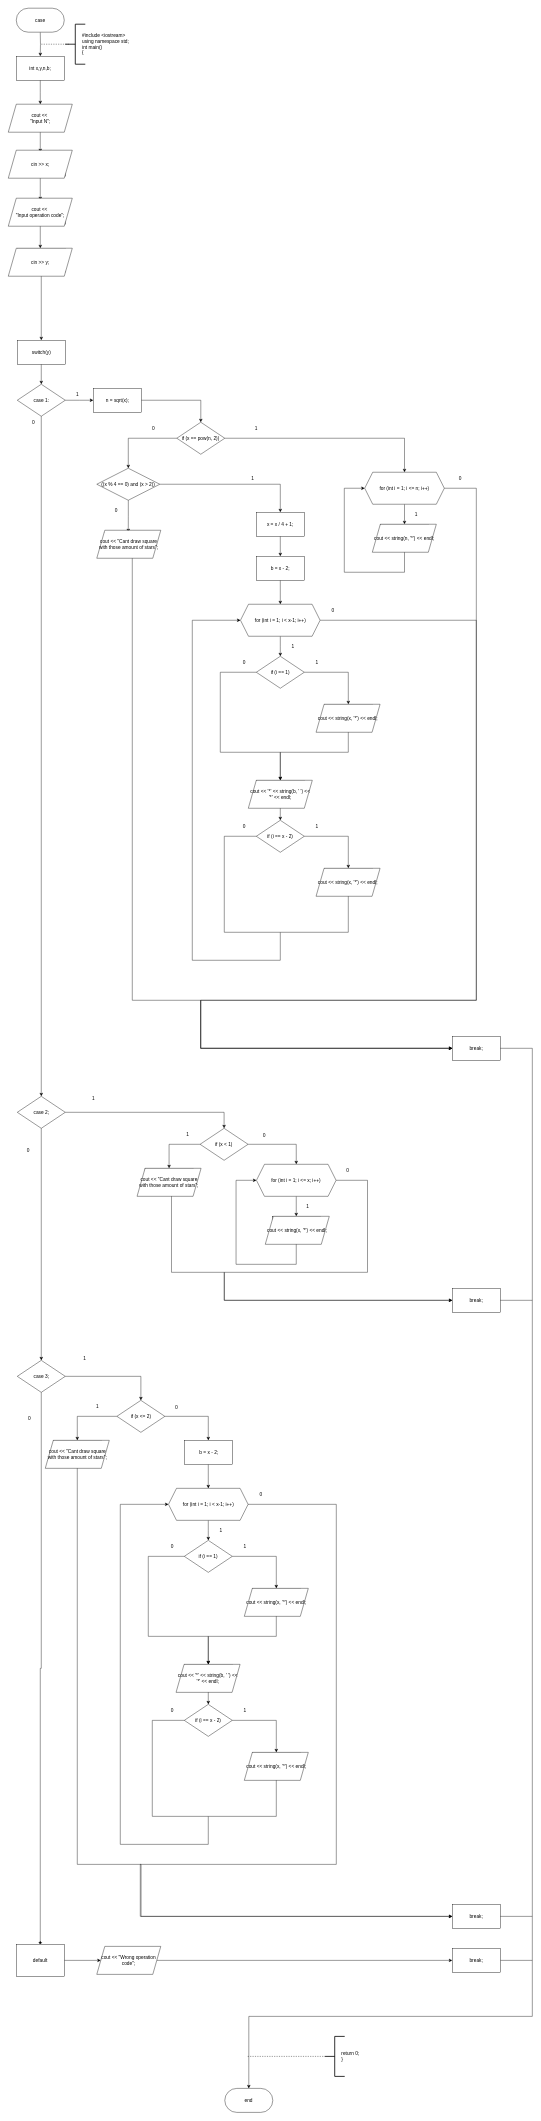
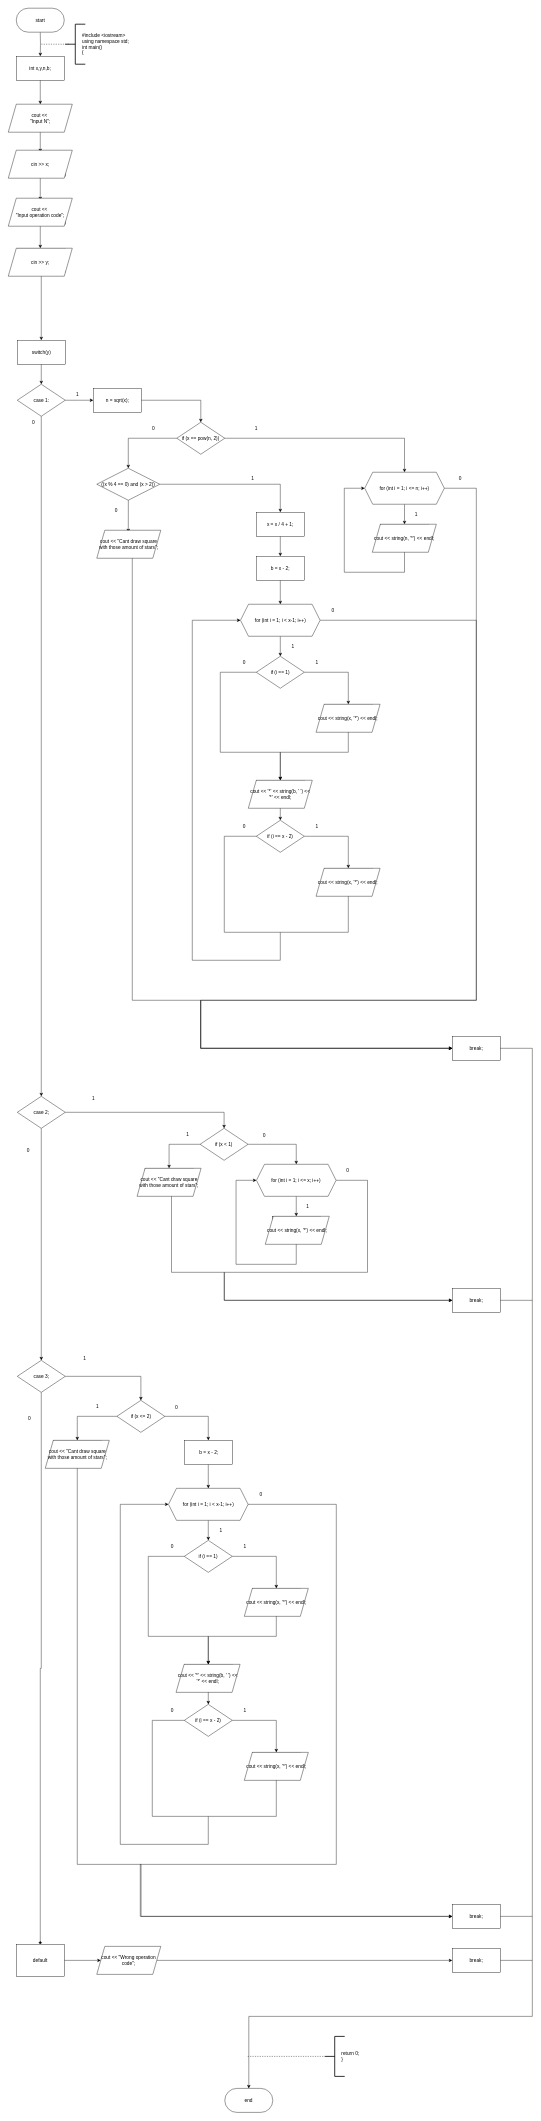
node "case": label "case" -> "start"
